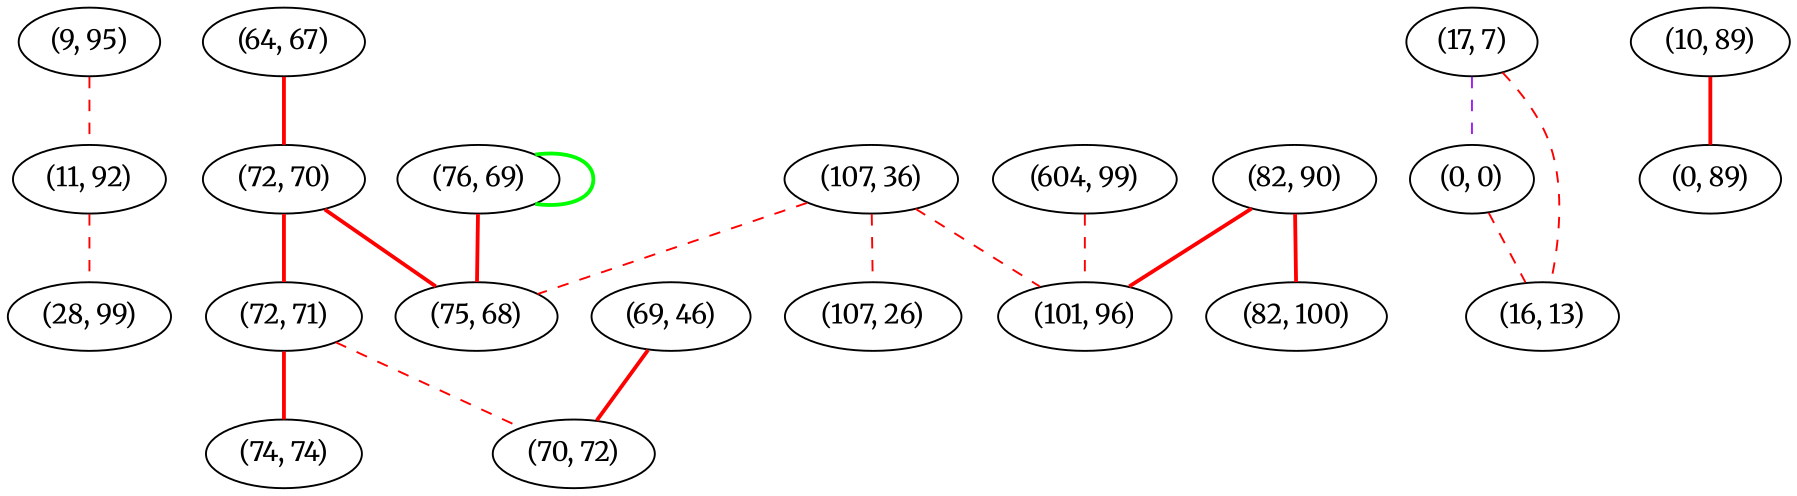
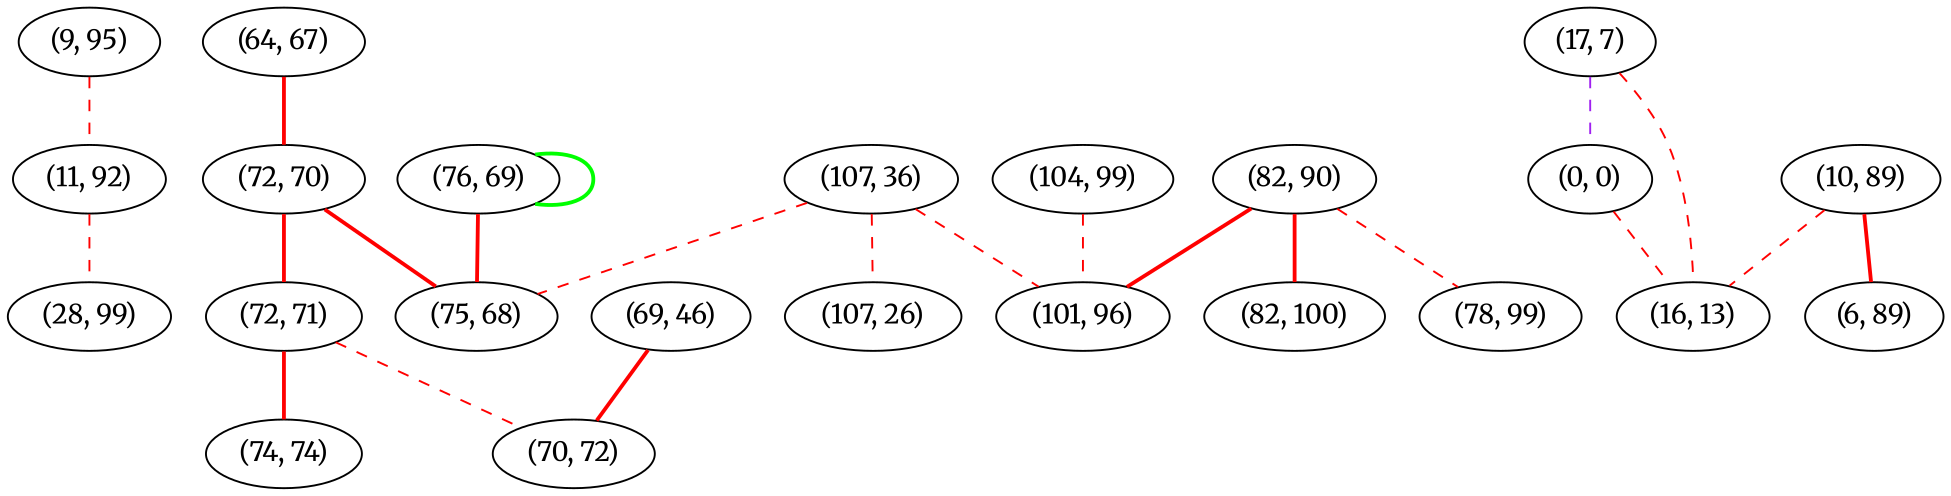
node "(604, 99)": label "(604, 99)" -> "(104, 99)"
node "(0, 89)": label "(0, 89)" -> "(6, 89)"
edge "(10, 89)" -- "(16, 13)": added
node "(78, 99)": added
